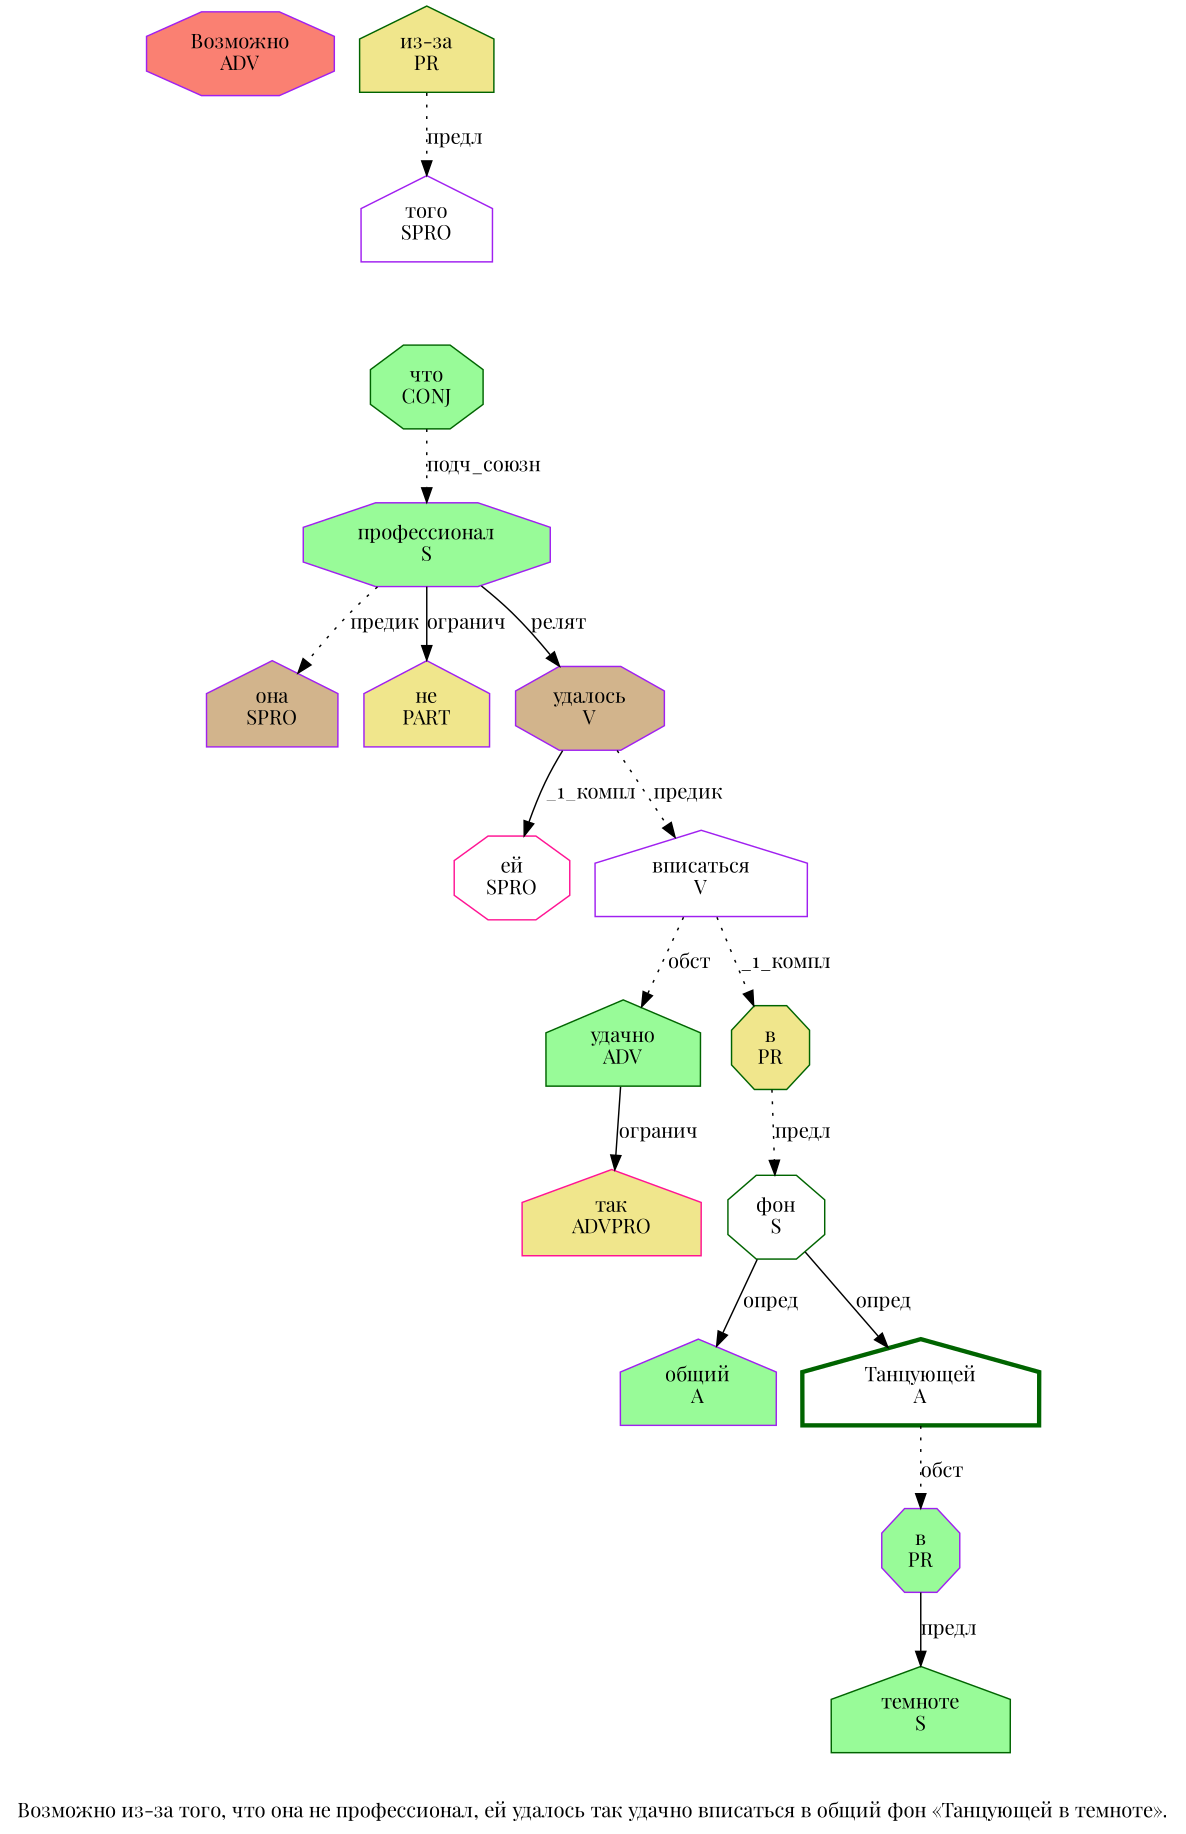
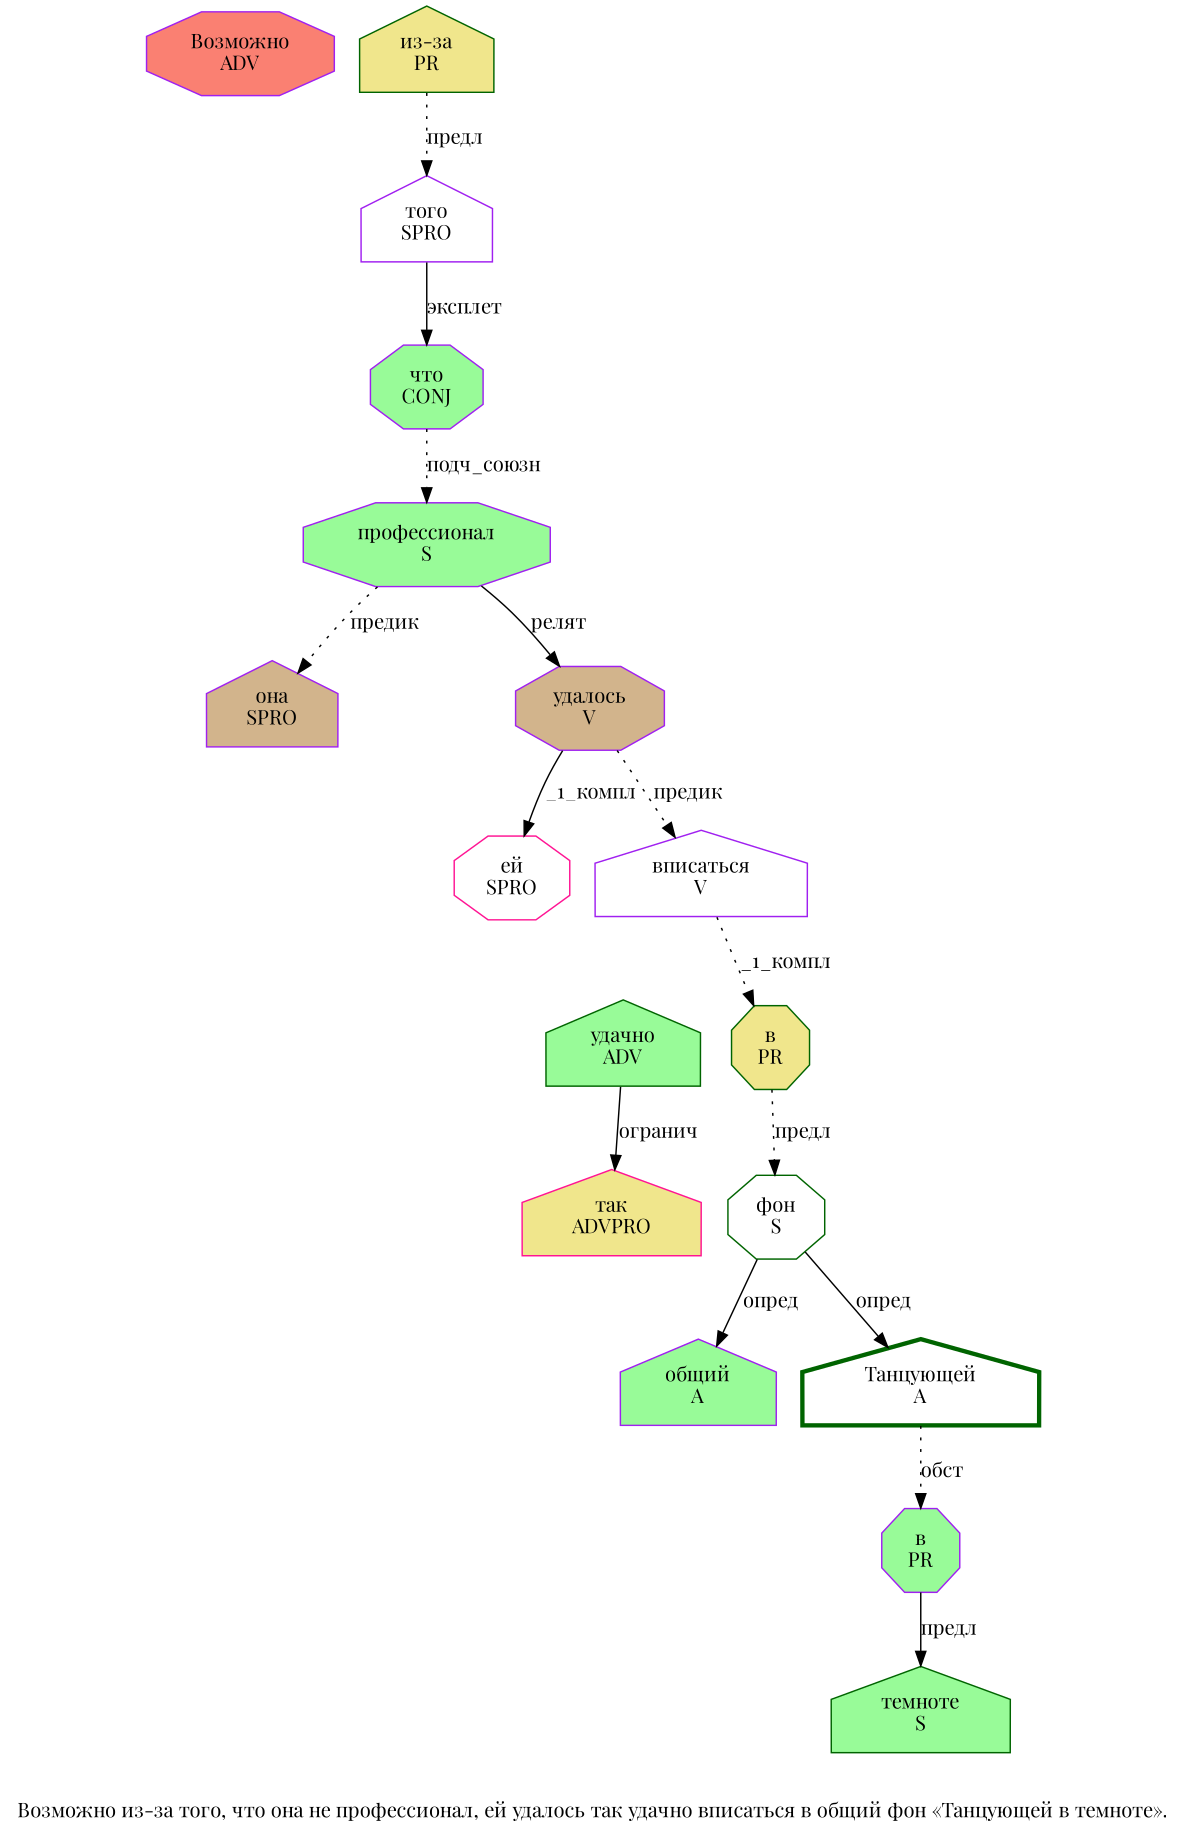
edge "того SPRO" -> "что CONJ": added, label "эксплет"
node "что CONJ": color darkgreen -> purple
node "не PART": removed
edge "вписаться V" -> "удачно ADV": removed, label "обст"
